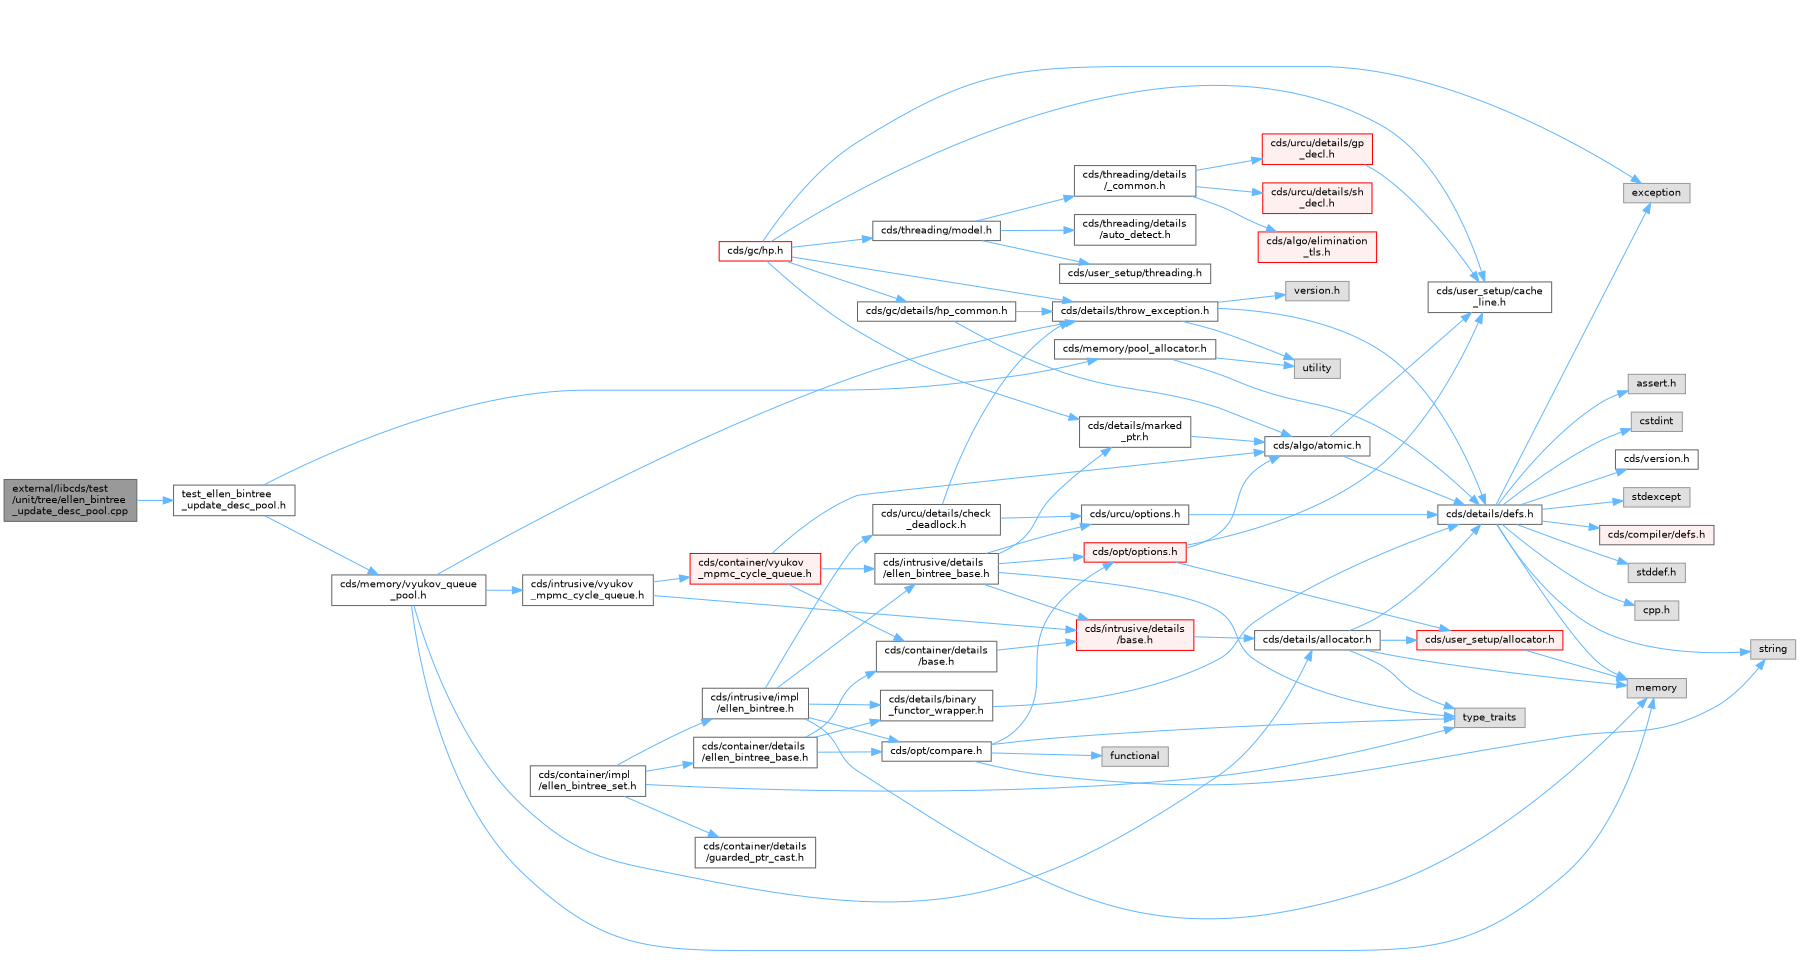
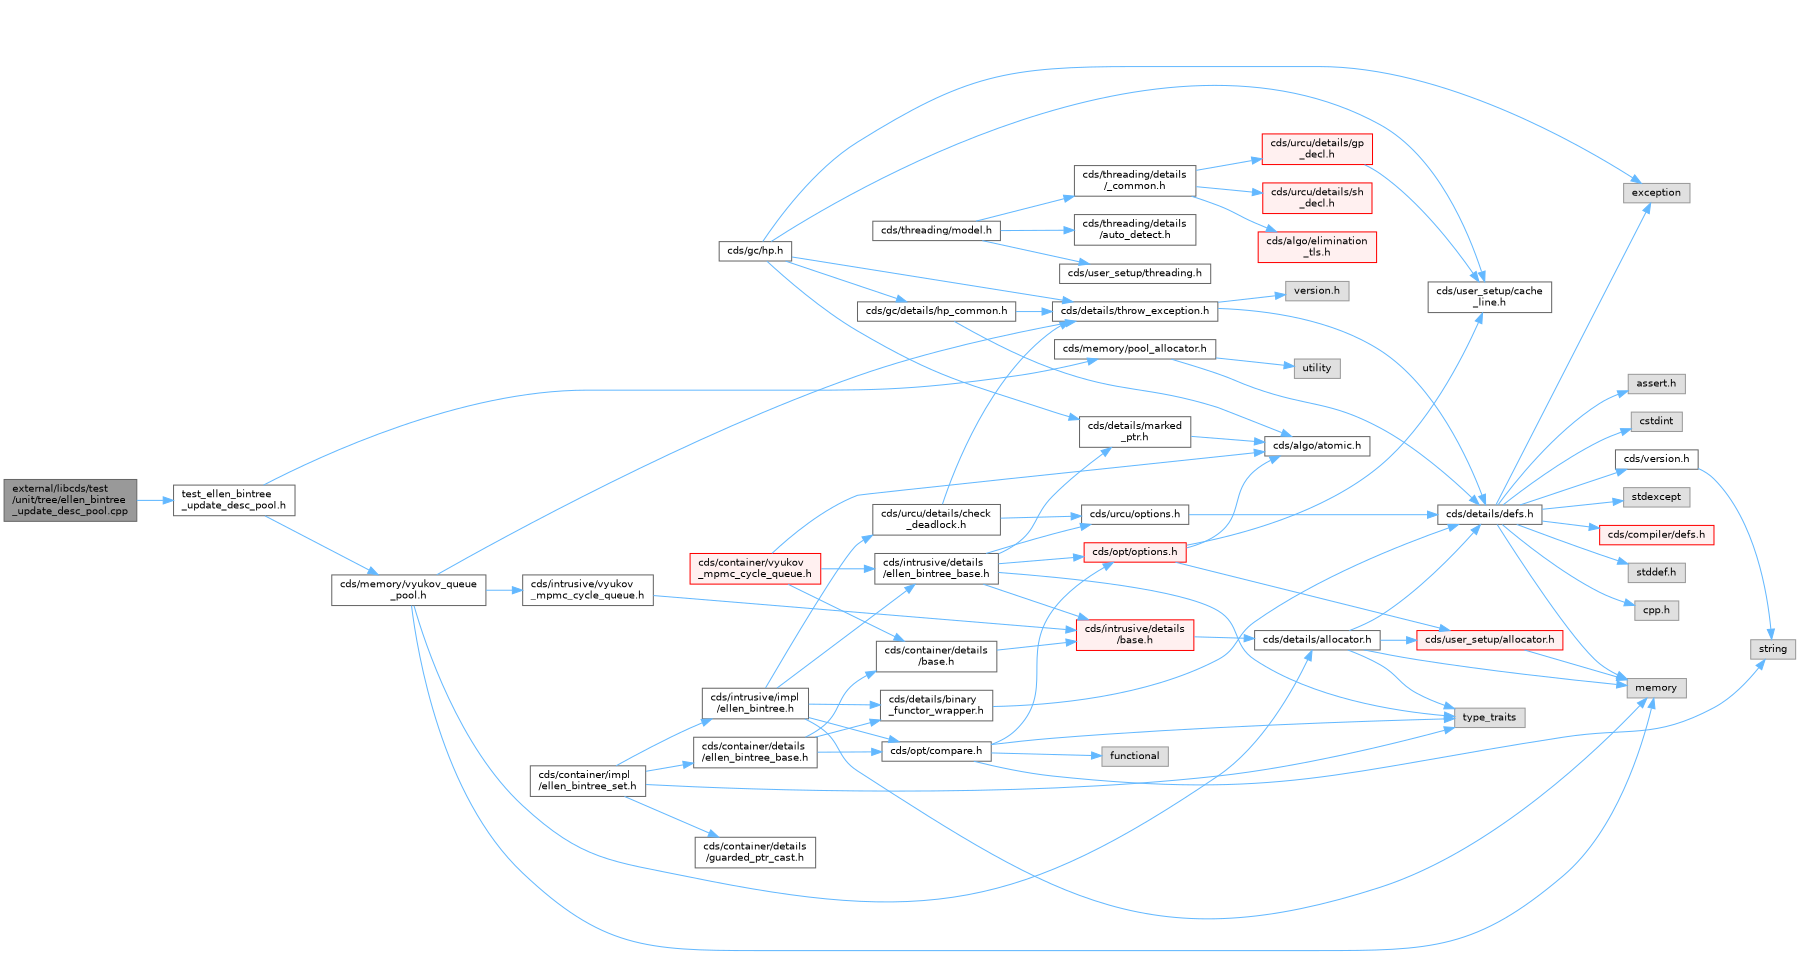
edge "cds/gc/hp.h" -> "cds/threading/model.h": removed
node "cds/gc/hp.h": color red -> grey40
edge "cds/details/throw_exception.h" -> "utility": removed
edge "cds/algo/atomic.h" -> "cds/user_setup/cache _line.h": removed
edge "cds/algo/atomic.h" -> "cds/details/defs.h": removed
node "cds/compiler/defs.h": color grey40 -> red
edge "cds/intrusive/vyukov _mpmc_cycle_queue.h" -> "cds/container/vyukov _mpmc_cycle_queue.h": removed
edge "cds/details/defs.h" -> "string": now "cds/version.h" -> "string"
